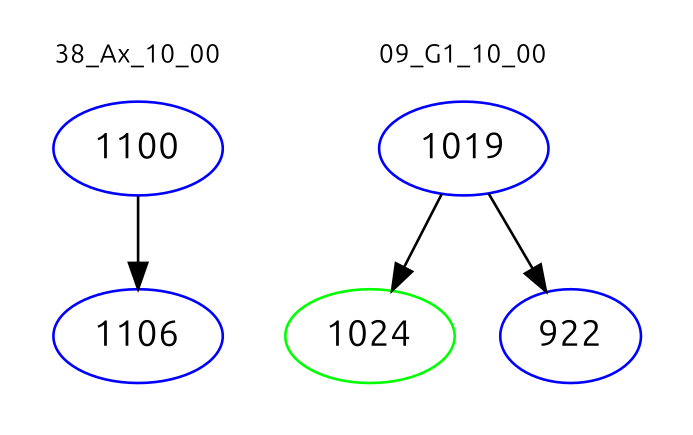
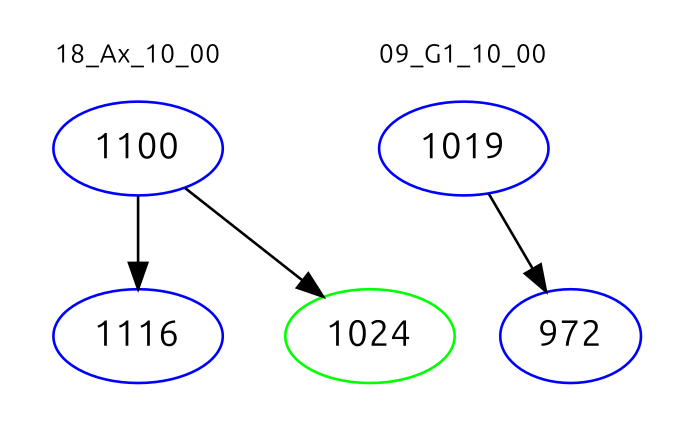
cluster "38_Ax_10_00": label "38_Ax_10_00" -> "18_Ax_10_00"
edge "1019" -> "1024": now "1100" -> "1024"
node "1106": label "1106" -> "1116"
node "922": label "922" -> "972"
